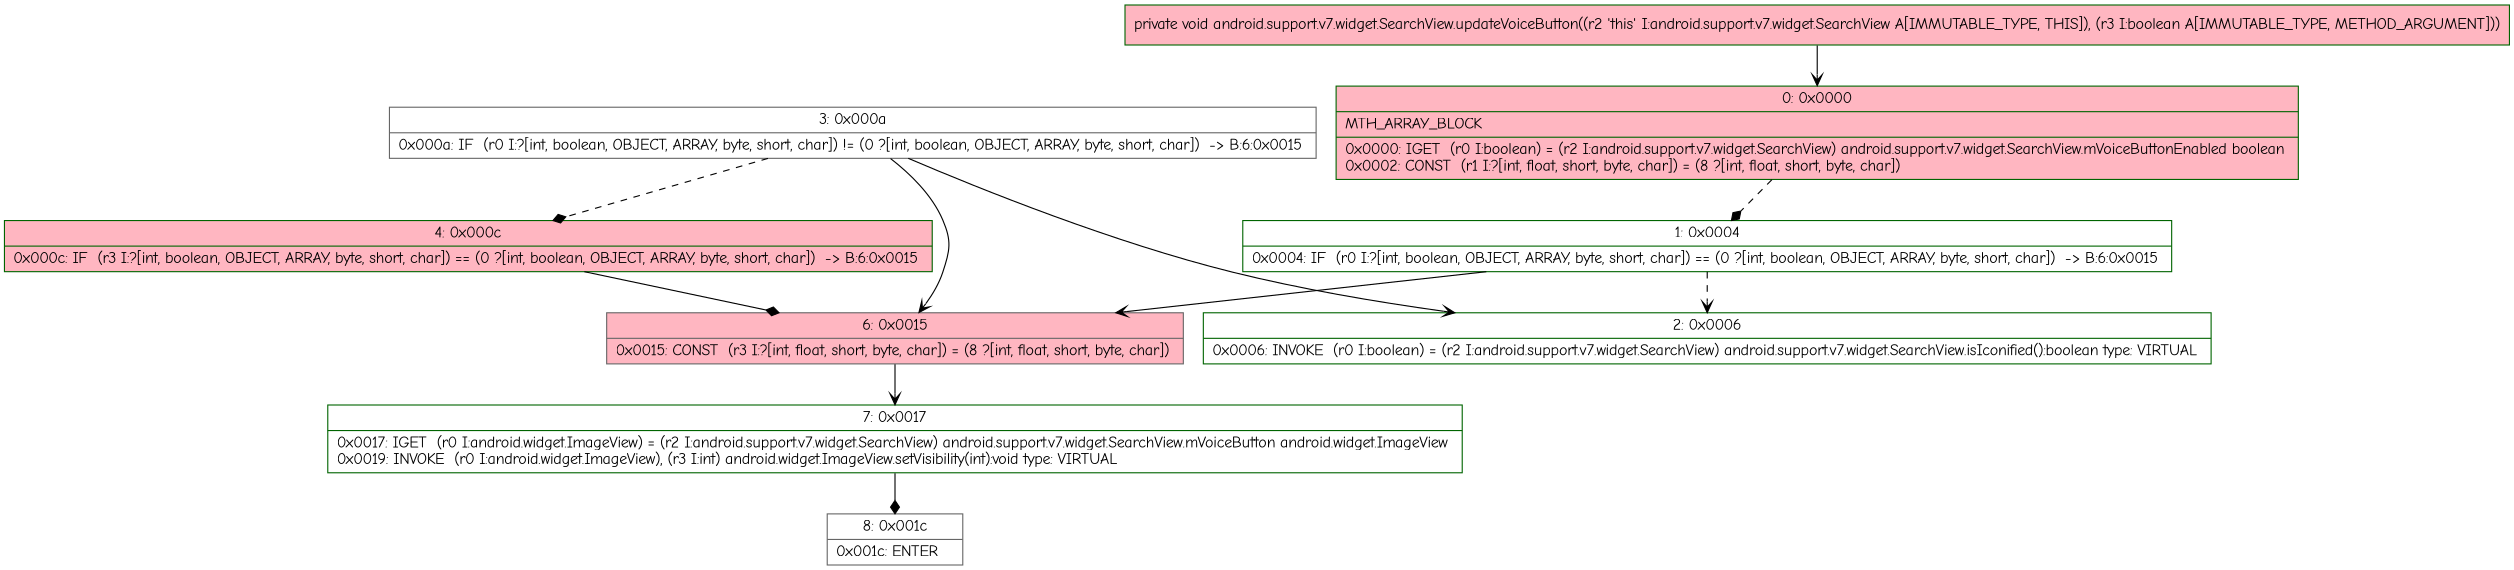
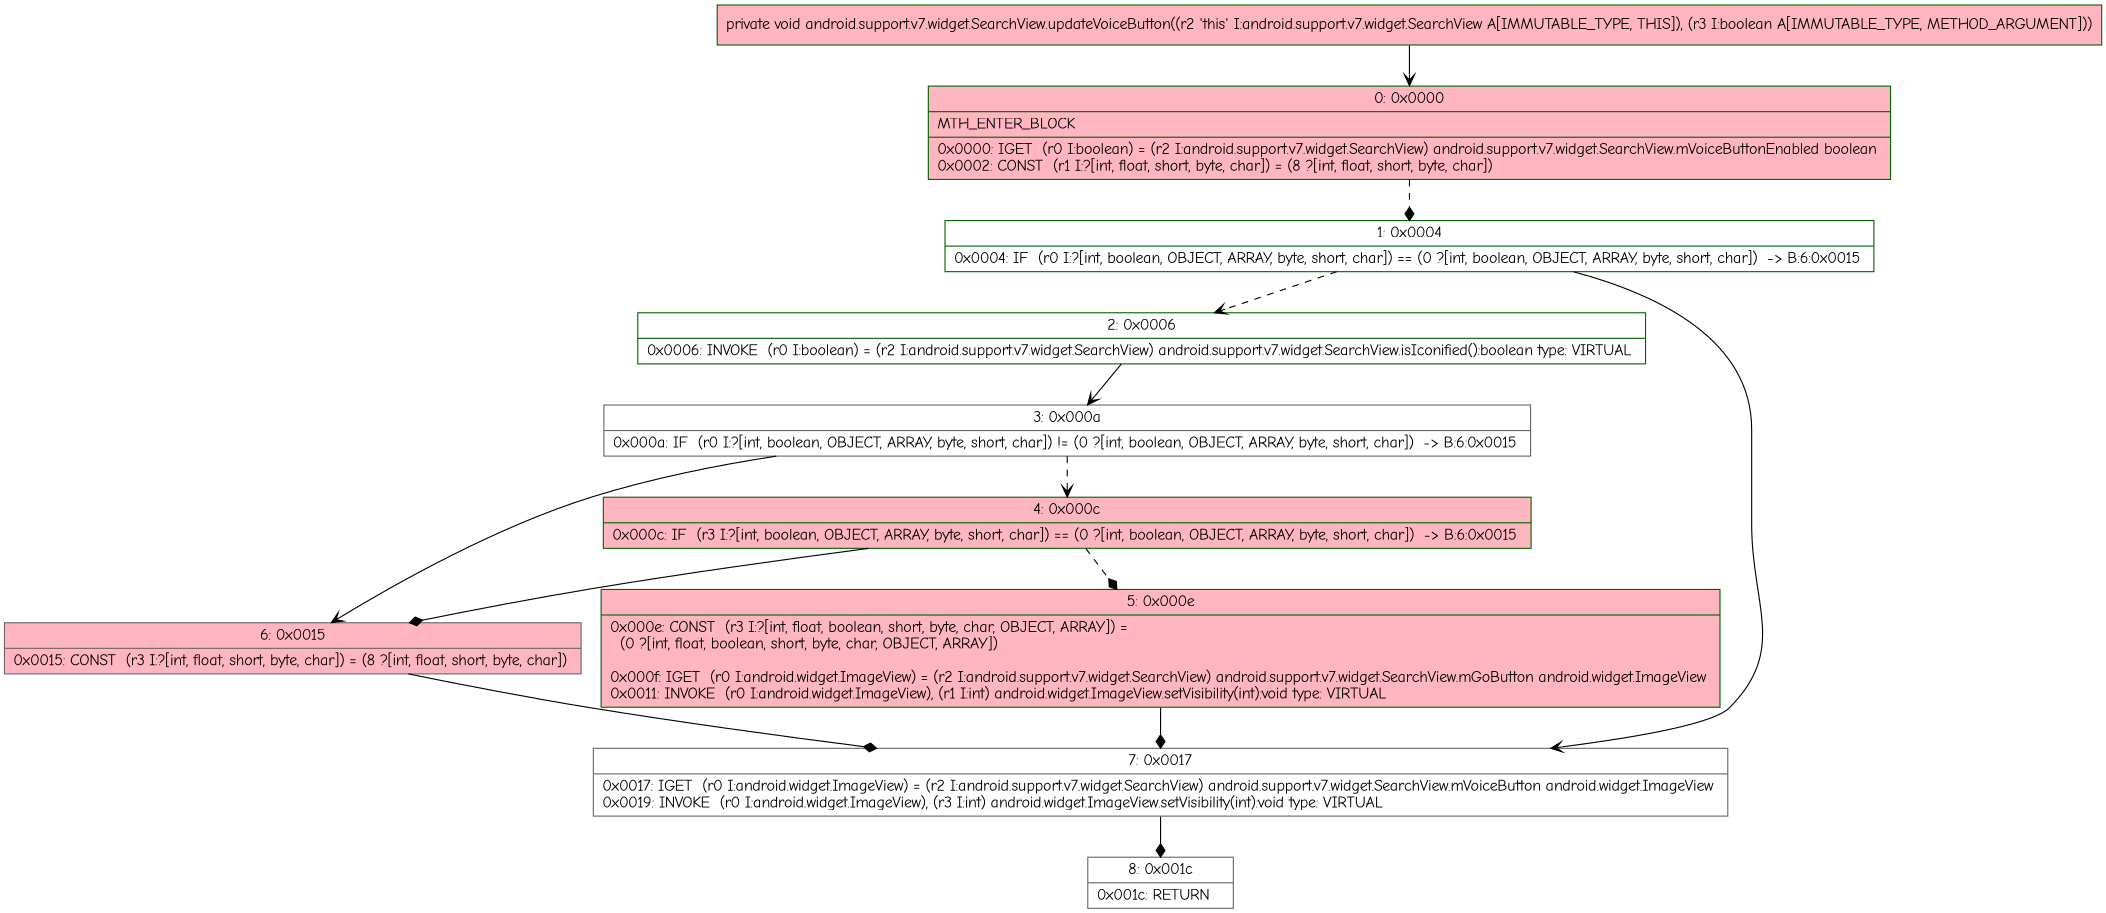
node "0: 0x0000": text "MTH_ARRAY_BLOCK" -> "MTH_ENTER_BLOCK"
edge "3: 0x000a" -> "4: 0x000c": arrowhead diamond -> vee
edge "3: 0x000a" -> "2: 0x0006": reversed
edge "1: 0x0004" -> "6: 0x0015": now "1: 0x0004" -> "7: 0x0017"
edge "6: 0x0015" -> "7: 0x0017": arrowhead vee -> diamond
node "7: 0x0017": color darkgreen -> gray40
node "8: 0x001c": text "0x001c: ENTER" -> "0x001c: RETURN"
node "5: 0x000e": added
